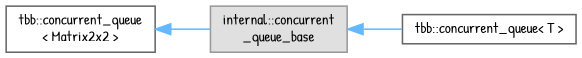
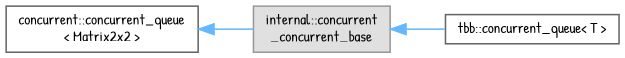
node "tbb::concurrent_queue < Matrix2x2 >": label "tbb::concurrent_queue < Matrix2x2 >" -> "concurrent::concurrent_queue < Matrix2x2 >"
node "internal::concurrent _queue_base": label "internal::concurrent _queue_base" -> "internal::concurrent _concurrent_base"
